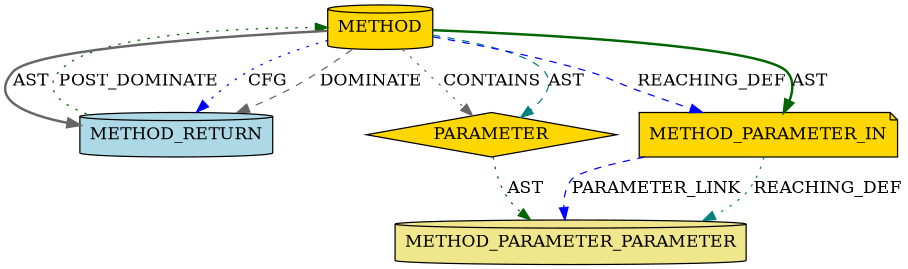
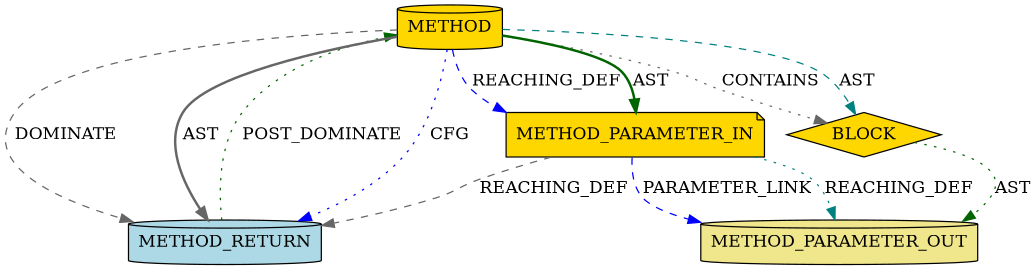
node "PARAMETER": label "PARAMETER" -> "BLOCK"
edge "METHOD_PARAMETER_IN" -> "METHOD_RETURN": added, label "REACHING_DEF"
node "METHOD_PARAMETER_PARAMETER": label "METHOD_PARAMETER_PARAMETER" -> "METHOD_PARAMETER_OUT"
